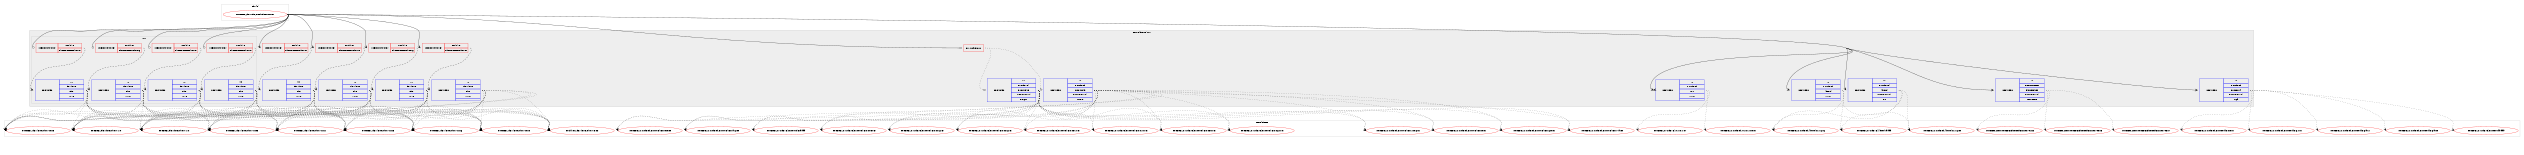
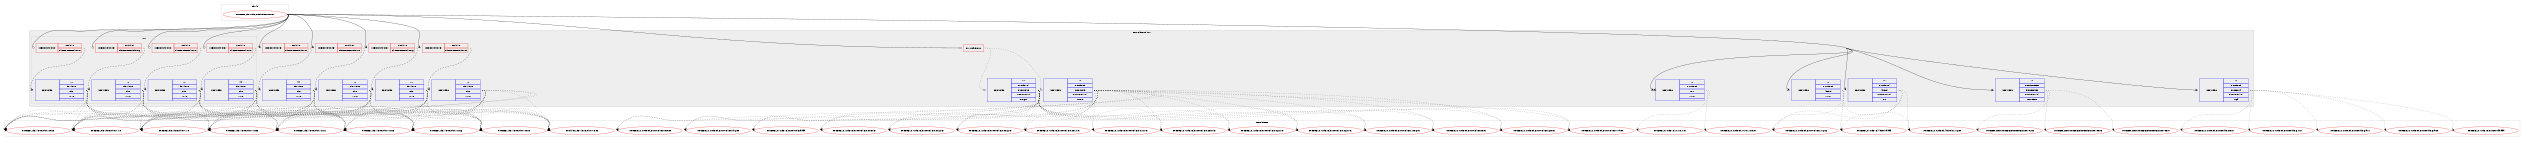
node "portage://sys-devel/automake-1.16.1-r2": added
node "portage://sys-devel/libtool-2.4.6-r6": label "portage://sys-devel/libtool-2.4.6-r6" -> "portage://sys-devel/automake-2.4.6-r6"
